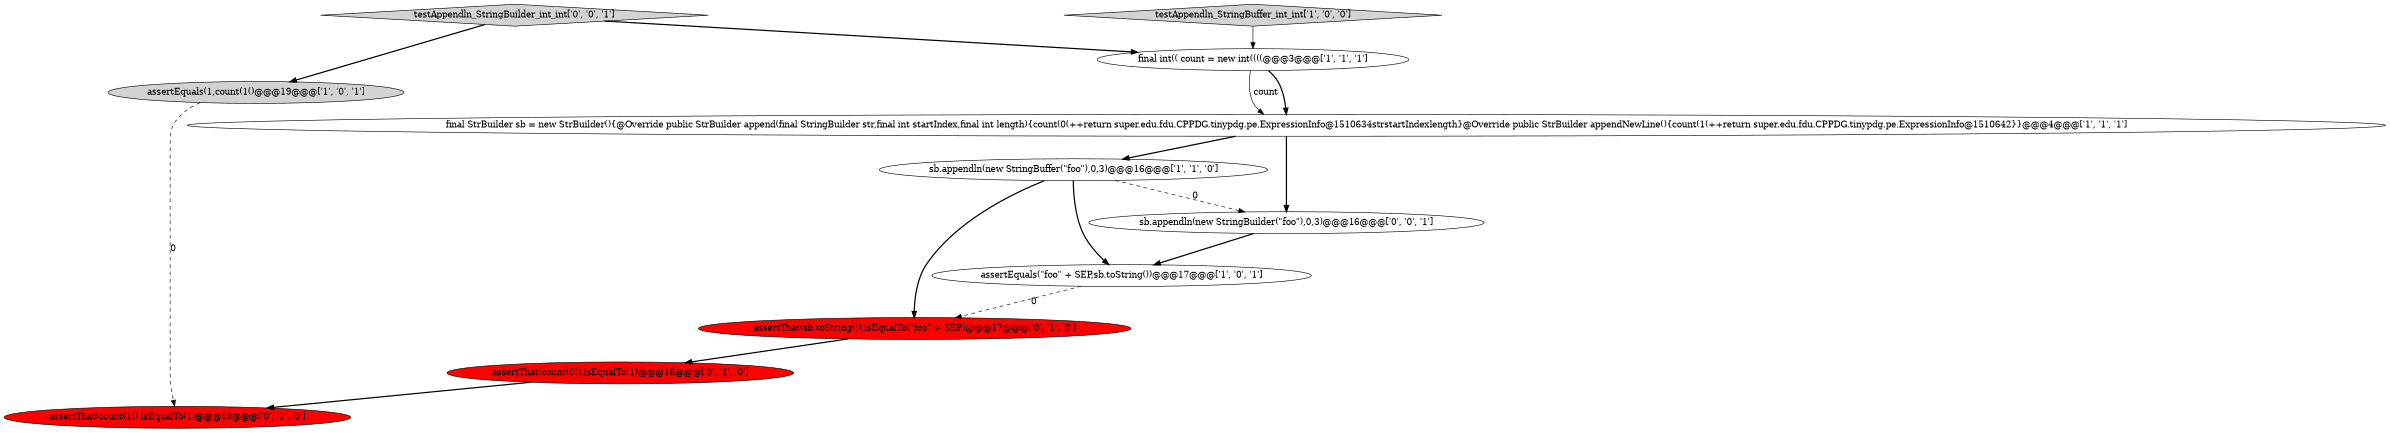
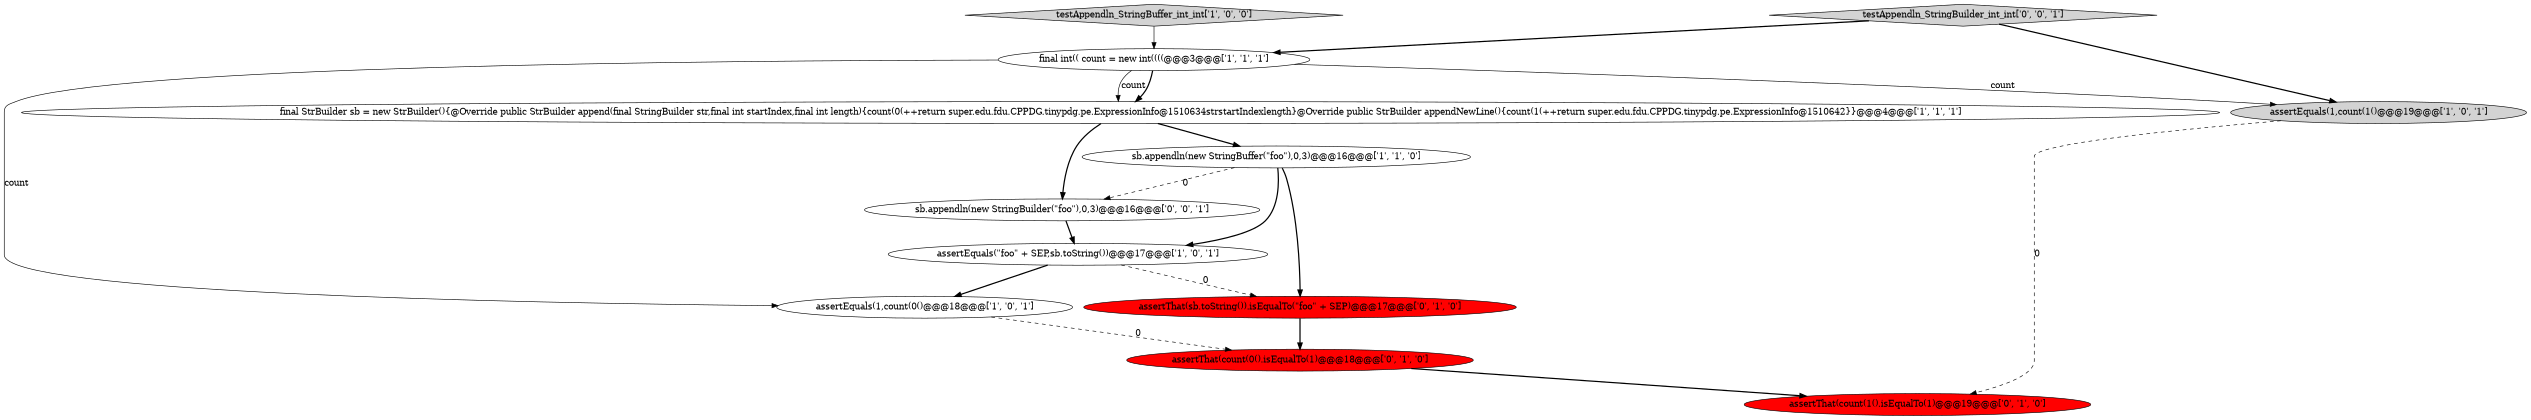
edge "final int(( count = new int((((@@@3@@@['1', '1', '1']" -> "assertEquals(1,count(1()@@@19@@@['1', '0', '1']": added, label "count"
node "assertEquals(1,count(0()@@@18@@@['1', '0', '1']": added
